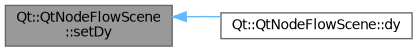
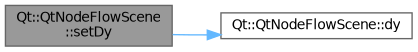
edge "Qt::QtNodeFlowScene::dy" -> "Qt::QtNodeFlowScene ::setDy": reversed
